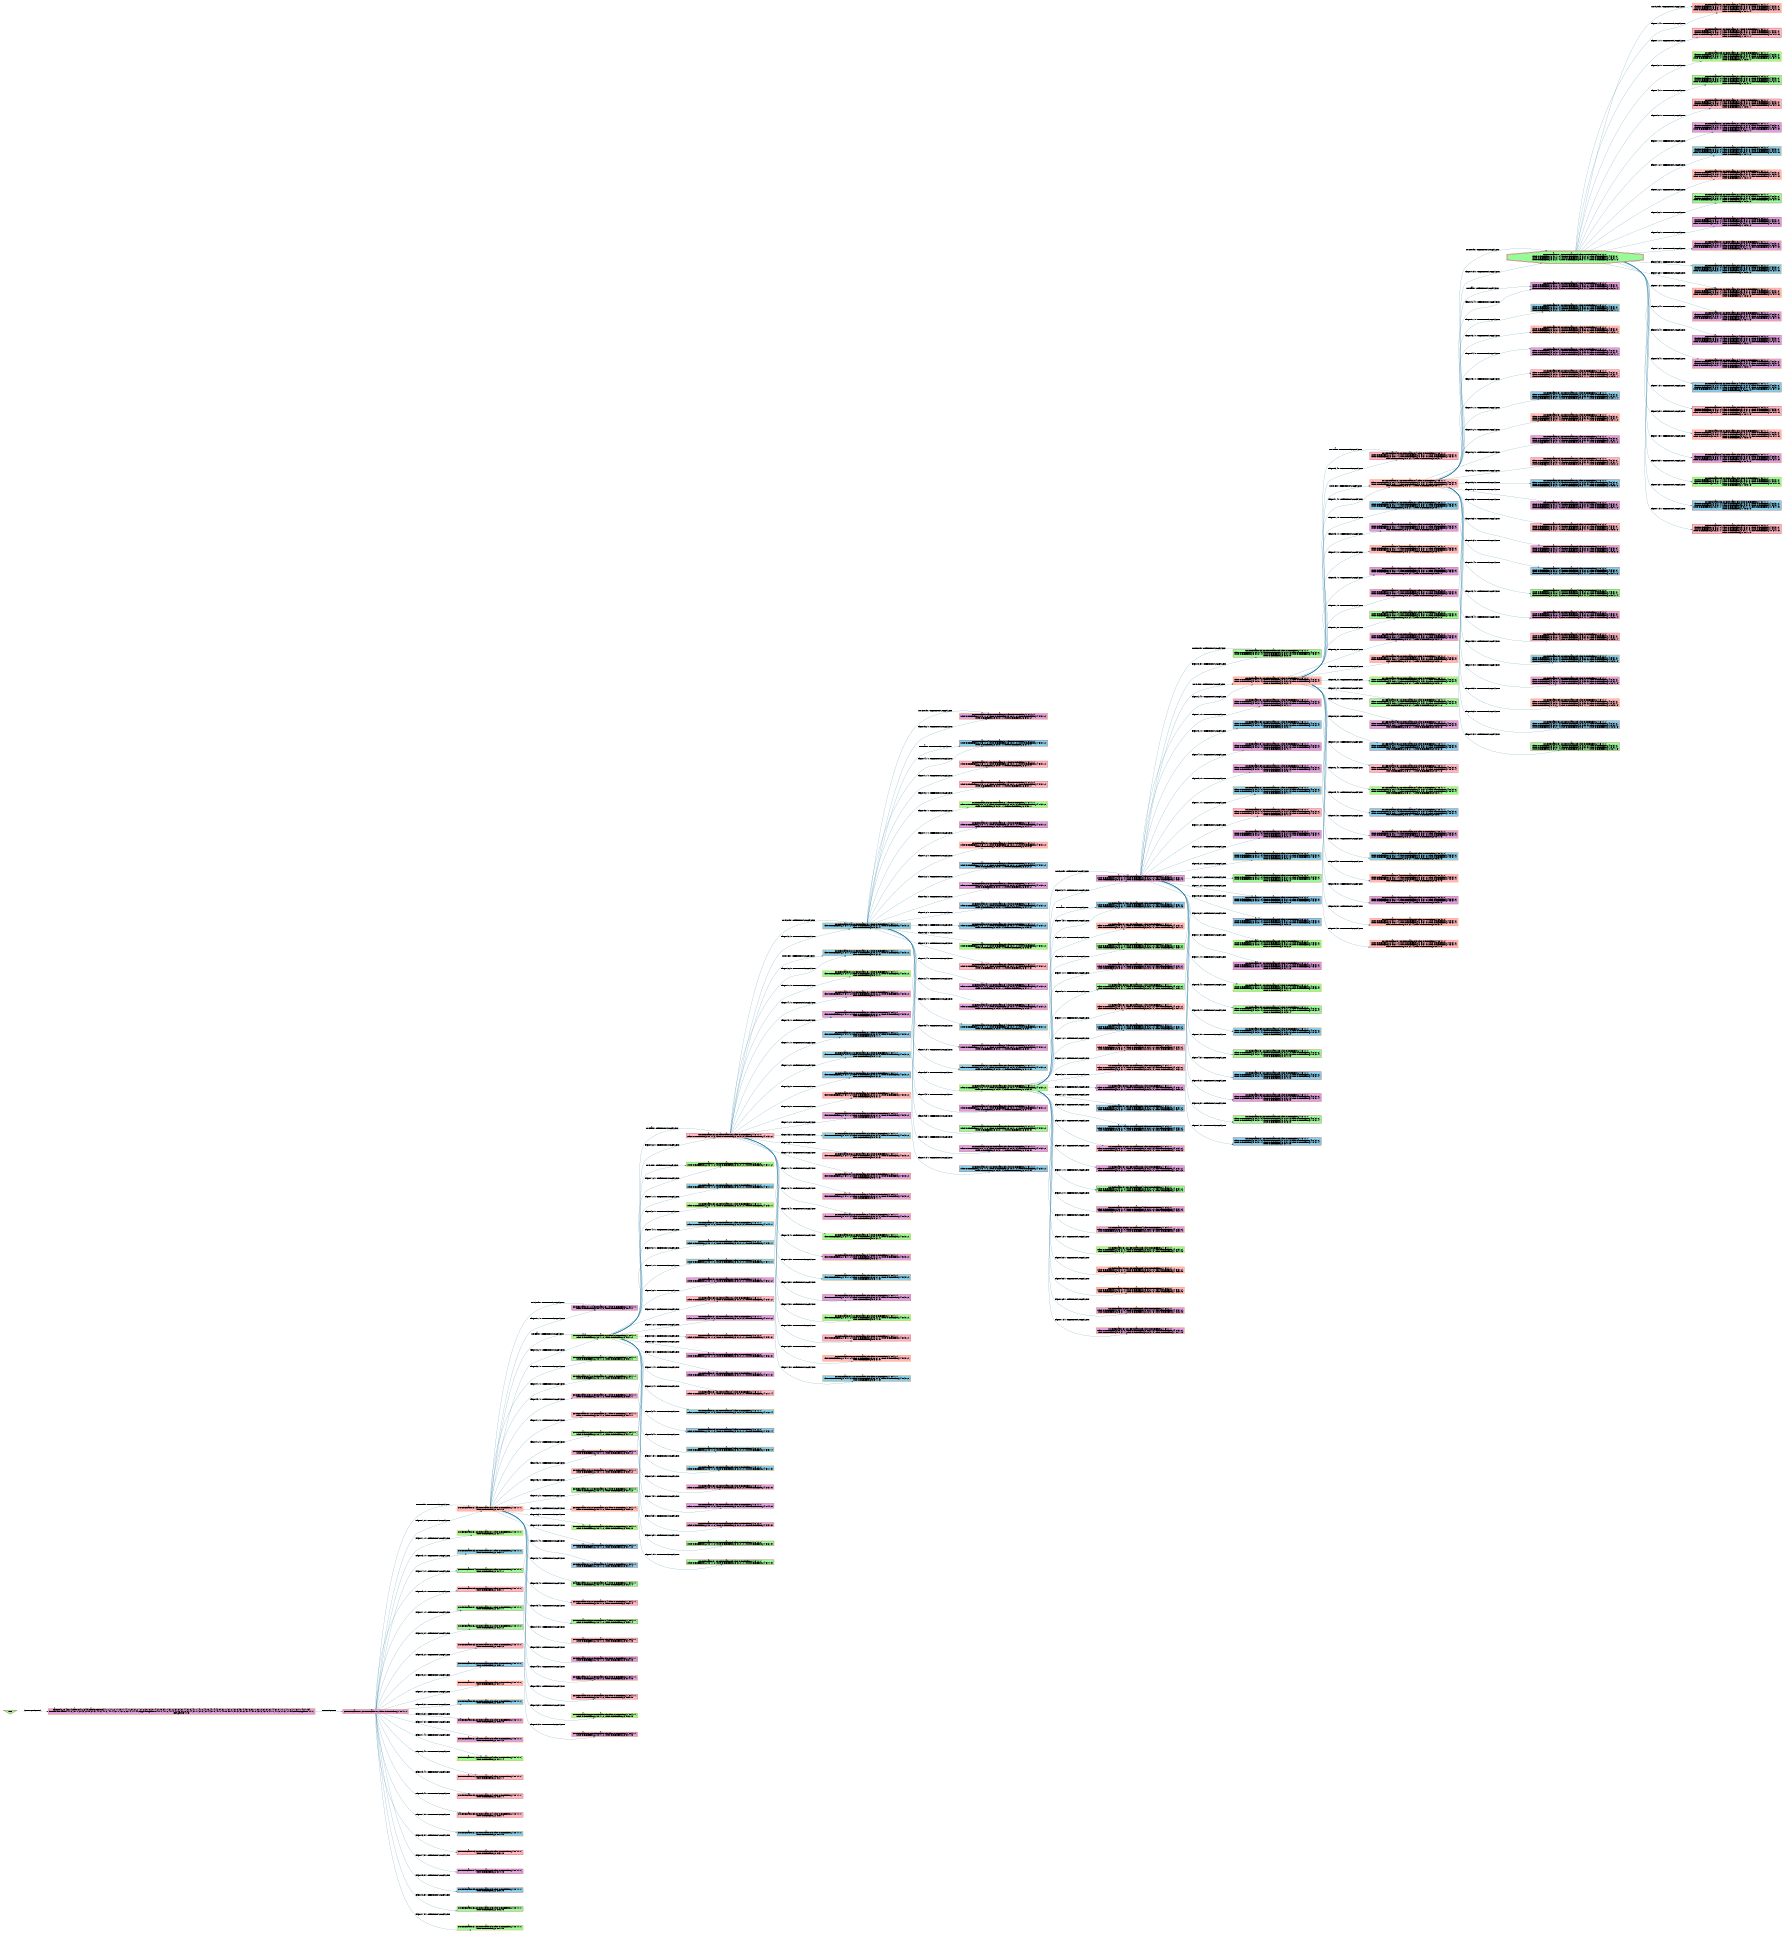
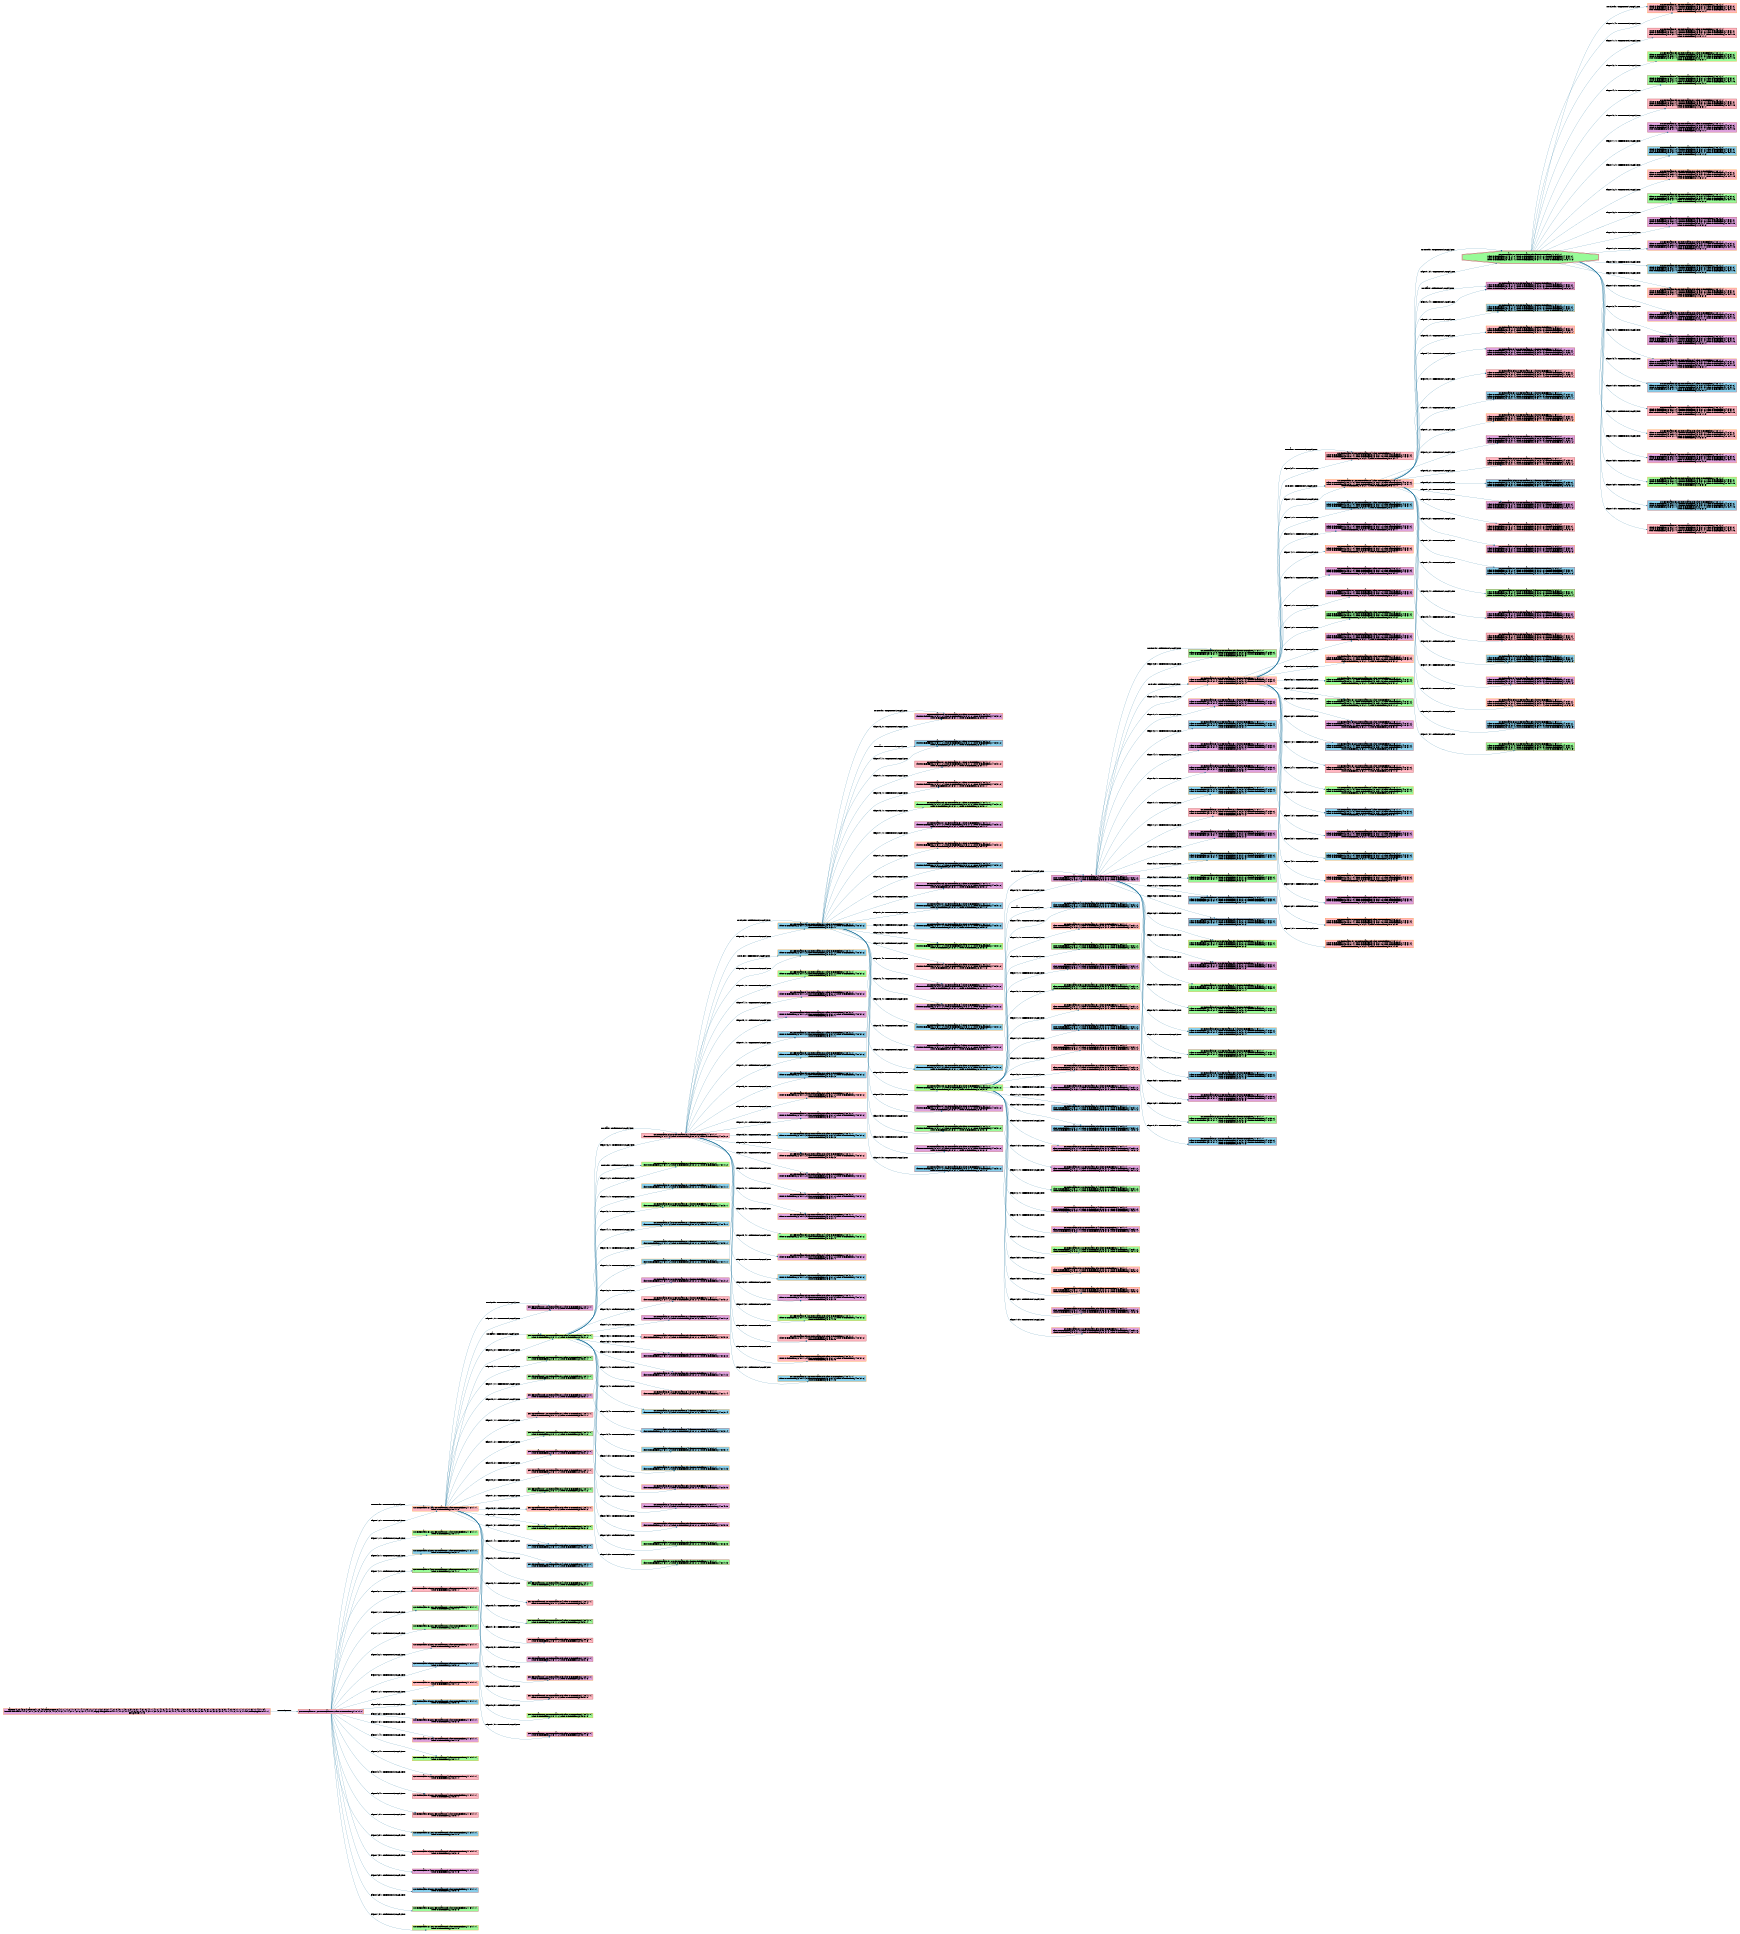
node "root": removed
